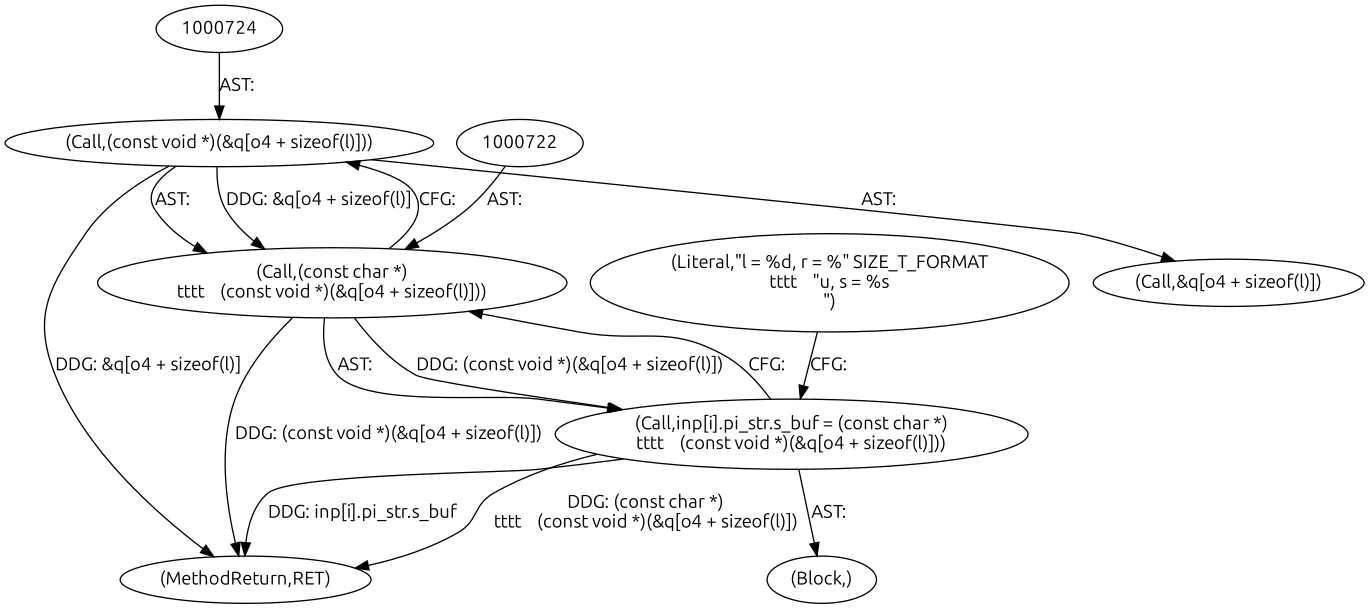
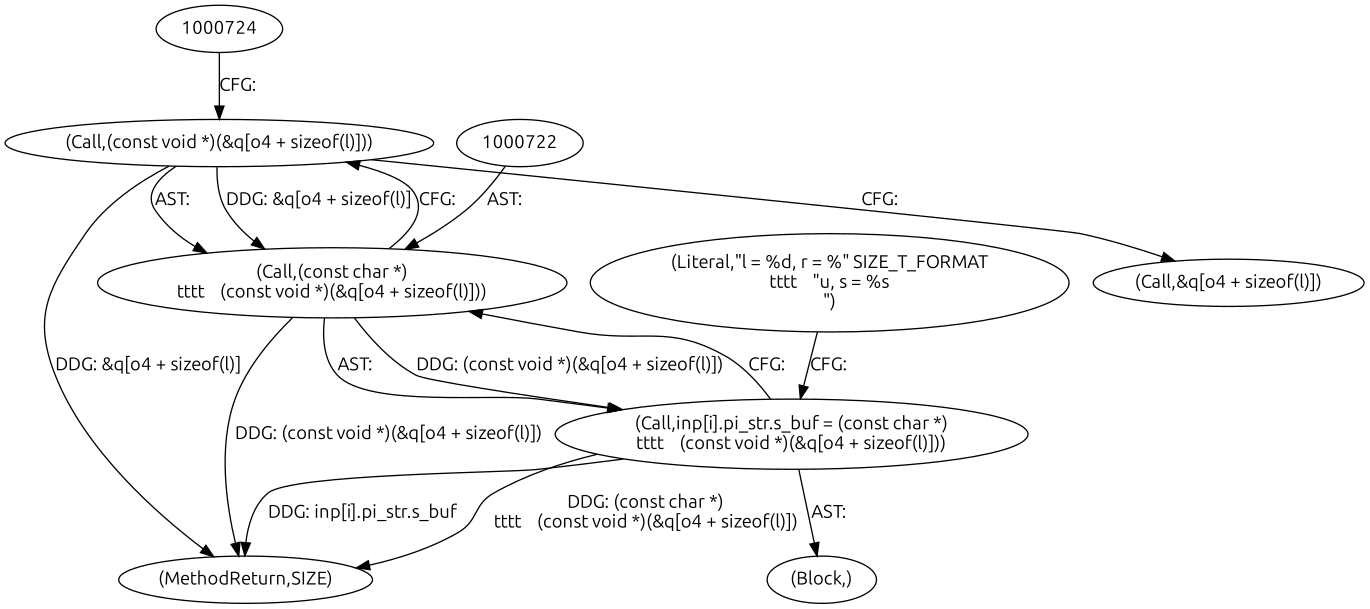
edge "1000724" -> "(Call,(const void *)(&q[o4 + sizeof(l)]))": label "AST: " -> "CFG: "
edge "(Call,(const void *)(&q[o4 + sizeof(l)]))" -> "(Call,&q[o4 + sizeof(l)])": label "AST: " -> "CFG: "
node "(MethodReturn,RET)": label "(MethodReturn,RET)" -> "(MethodReturn,SIZE)"
